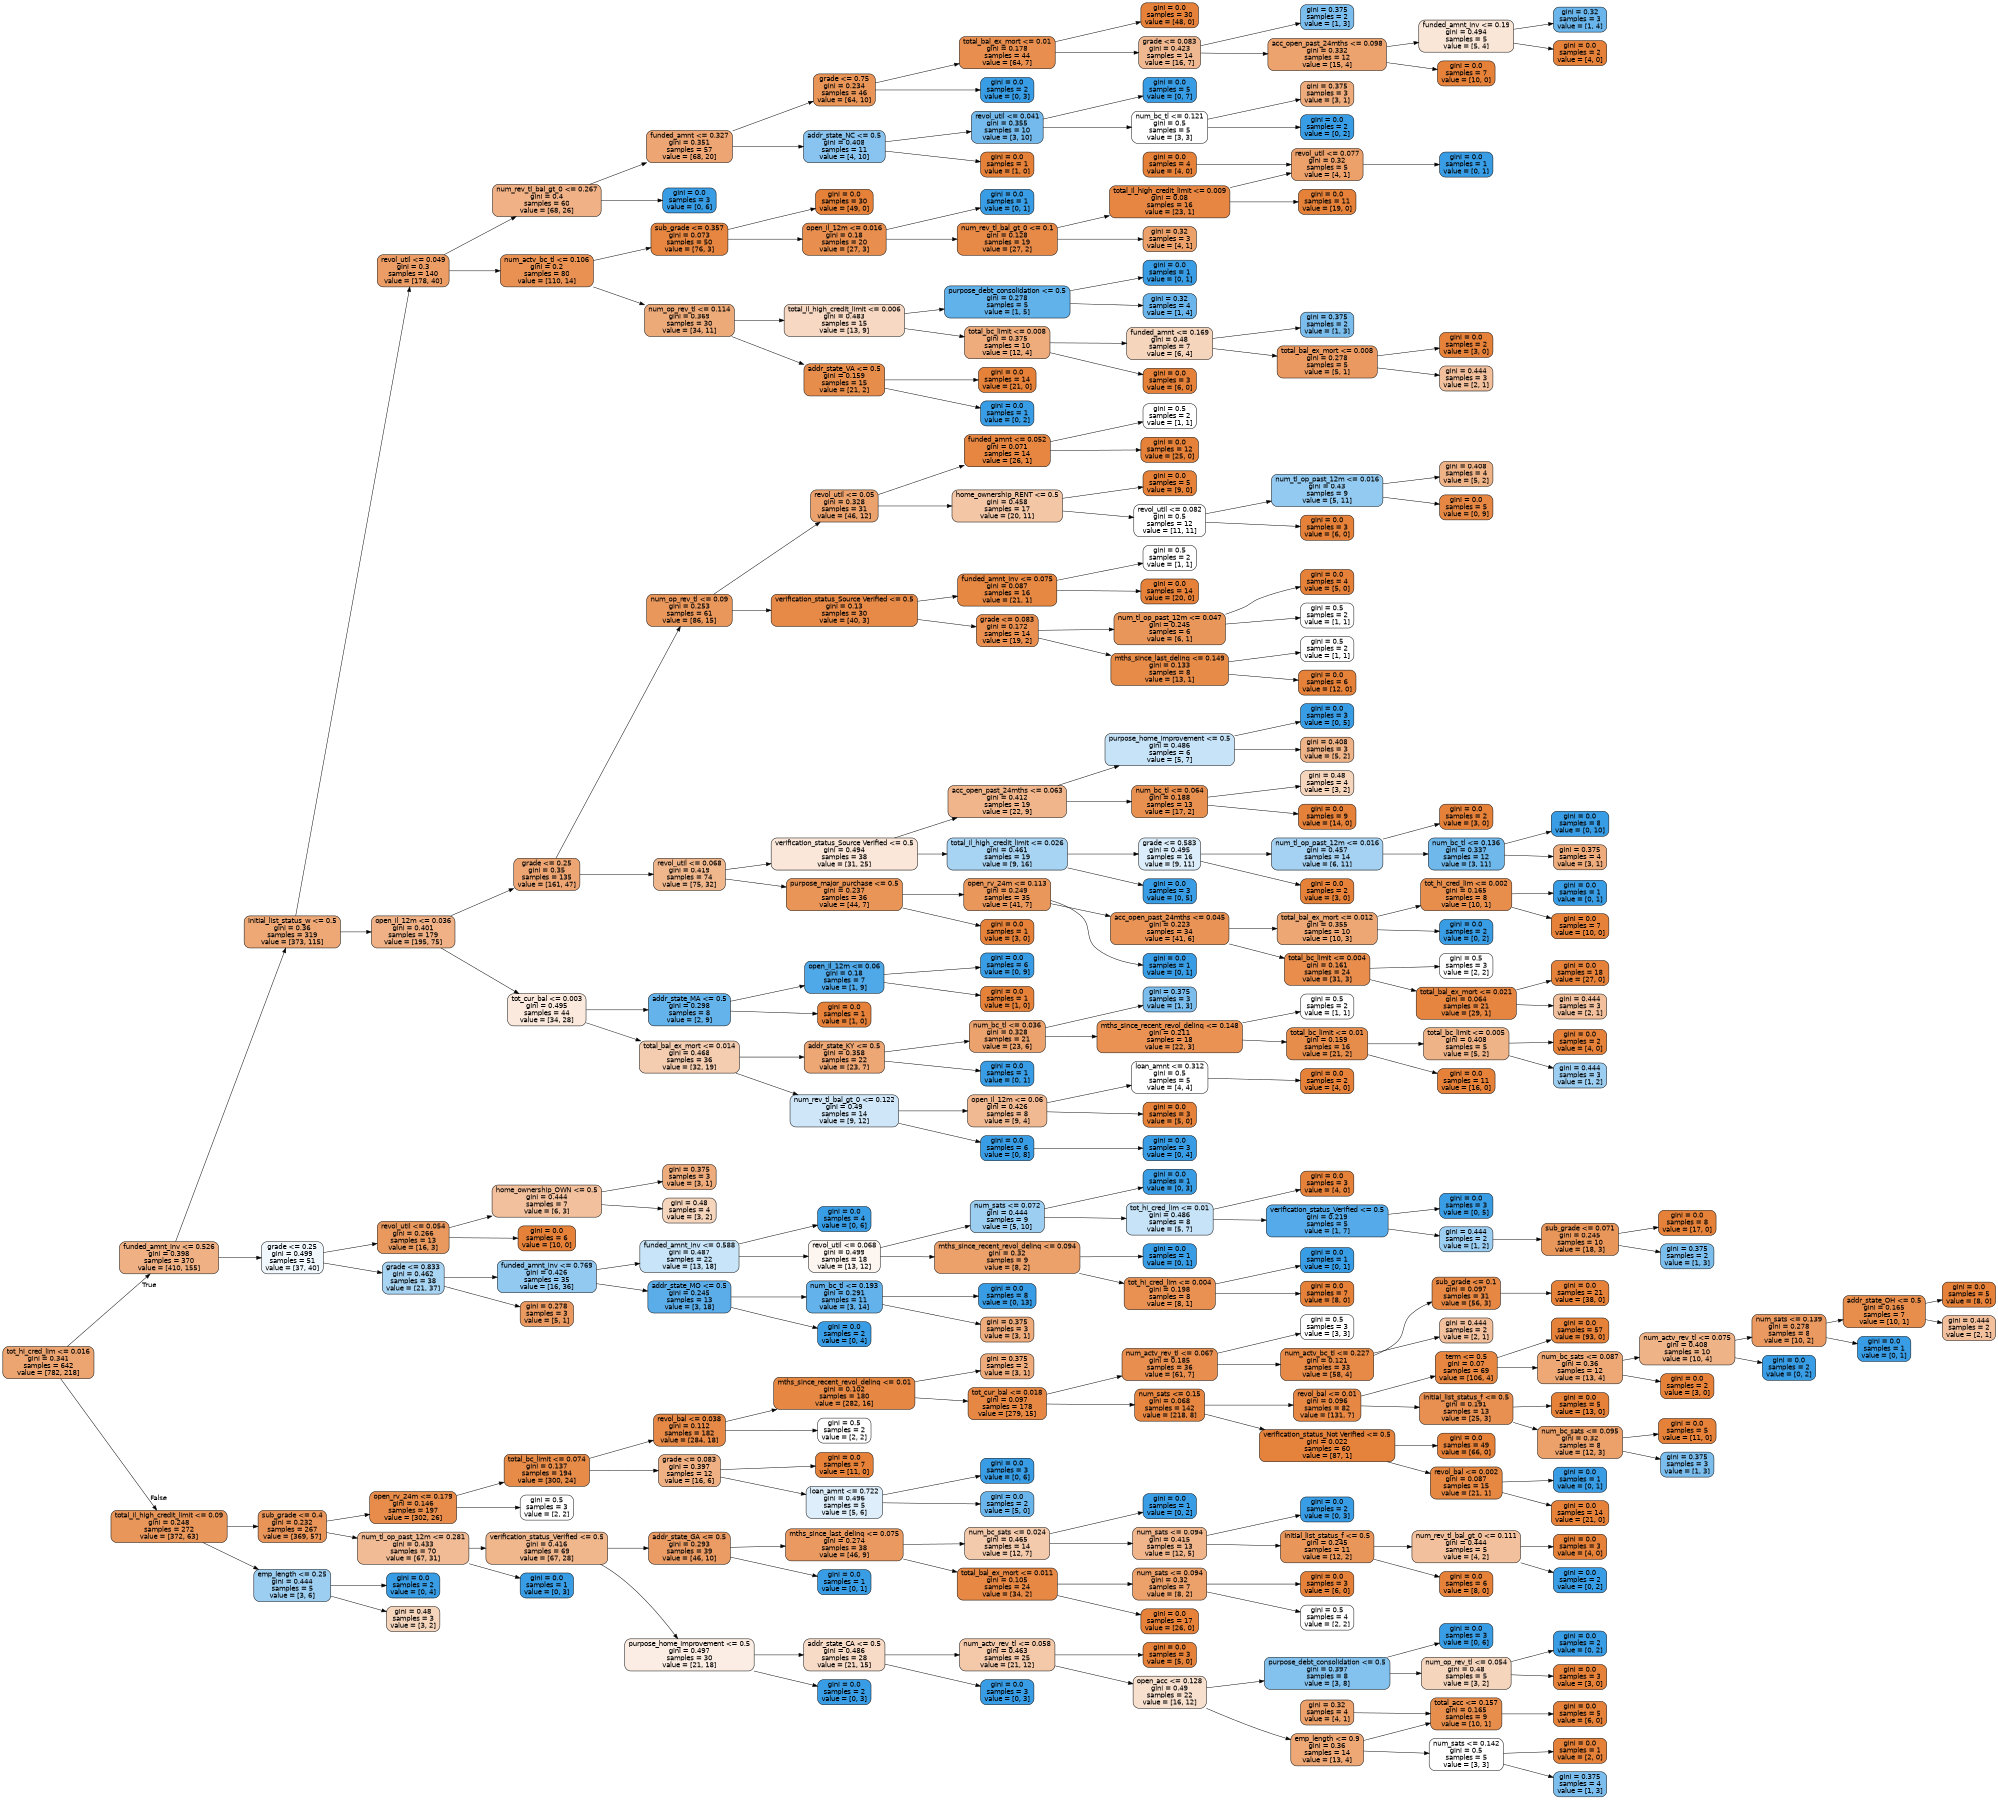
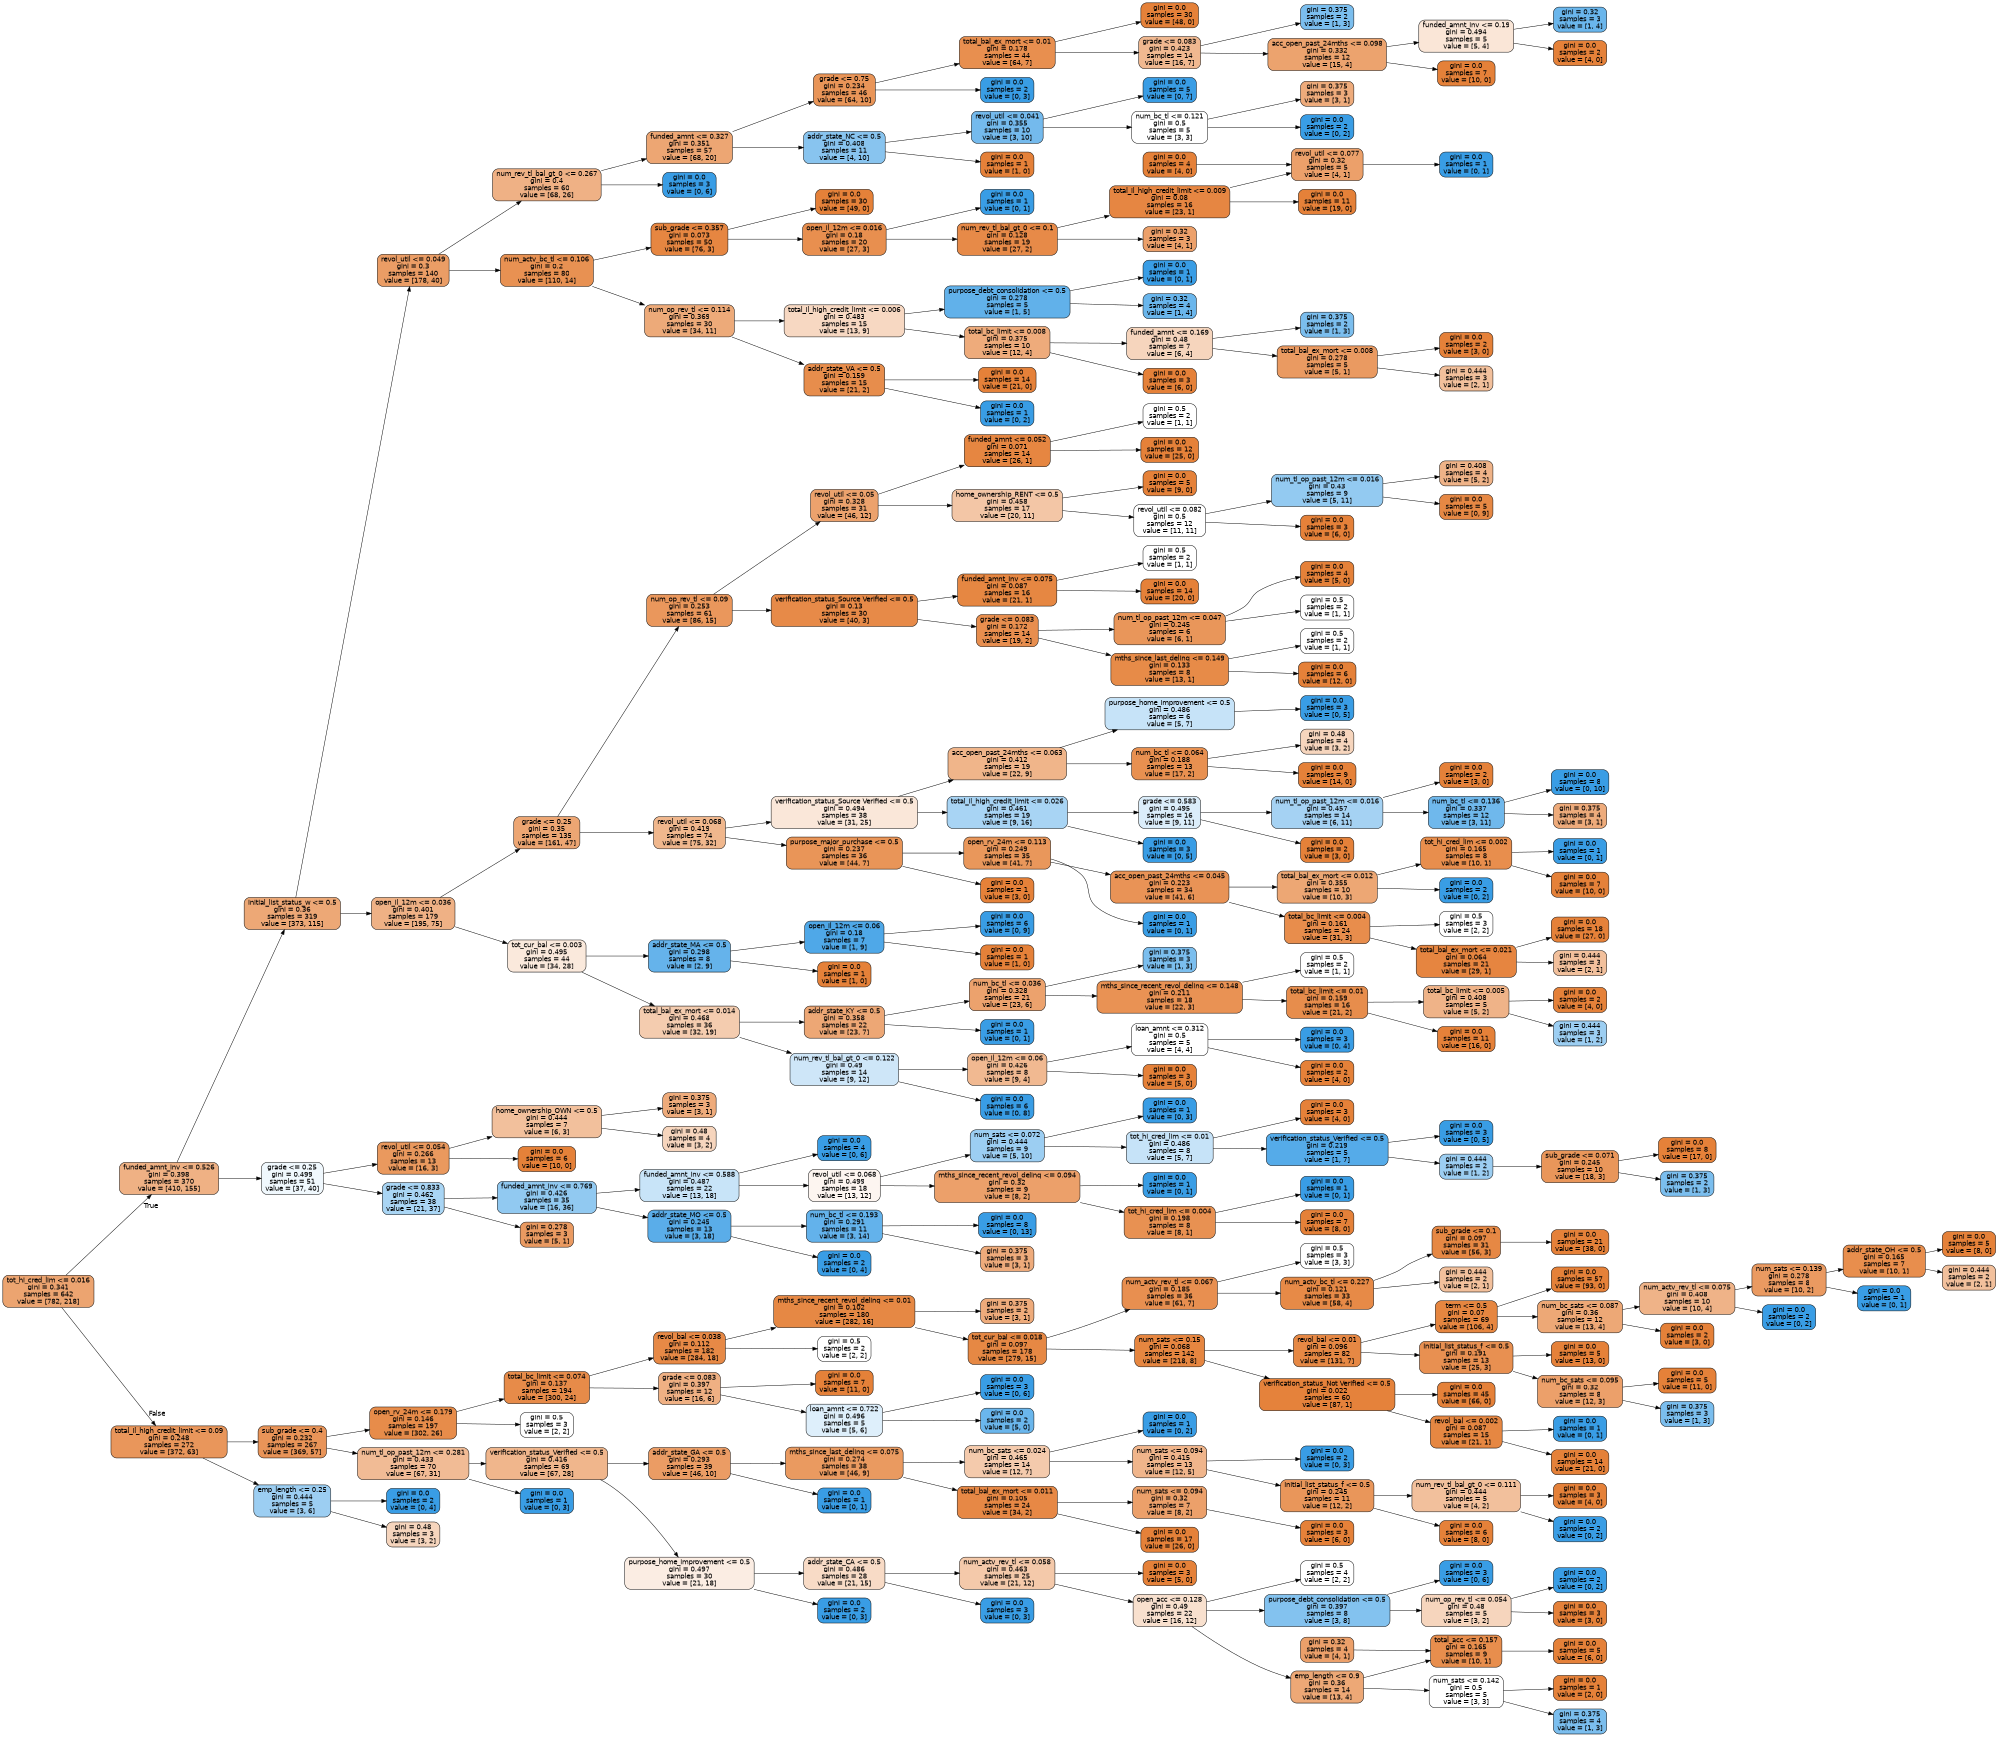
node "gini = 0.408 samples = 3 value = [5, 2]": removed
edge "gini = 0.0 samples = 6 value = [0, 8]" -> "gini = 0.0 samples = 3 value = [0, 4]": now "loan_amnt <= 0.312 gini = 0.5 samples = 5 value = [4, 4]" -> "gini = 0.0 samples = 3 value = [0, 4]"
node "gini = 0.0 samples = 49 value = [66, 0]": label "gini = 0.0 samples = 49 value = [66, 0]" -> "gini = 0.0 samples = 45 value = [66, 0]"
edge "num_sats <= 0.094 gini = 0.32 samples = 7 value = [8, 2]" -> "gini = 0.5 samples = 4 value = [2, 2]": now "open_acc <= 0.128 gini = 0.49 samples = 22 value = [16, 12]" -> "gini = 0.5 samples = 4 value = [2, 2]"
